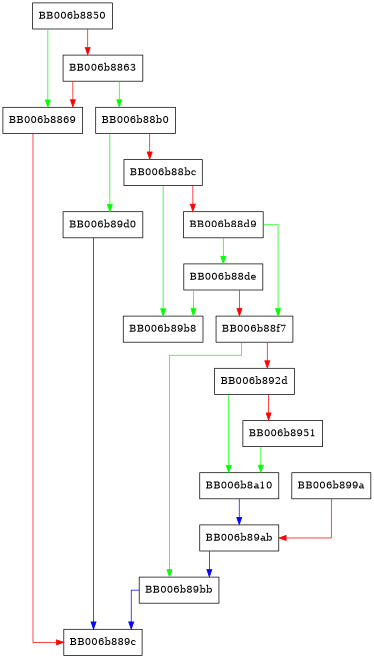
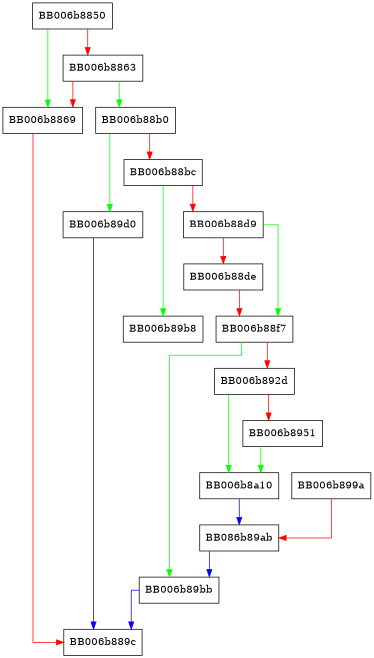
edge "BB006b88d9" -> "BB006b88de": color green -> red
edge "BB006b88de" -> "BB006b89b8": removed
node "BB006b89ab": label "BB006b89ab" -> "BB086b89ab"
